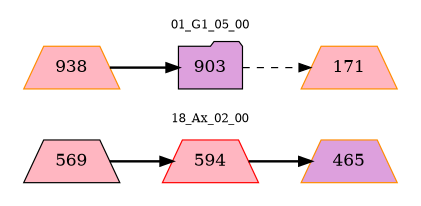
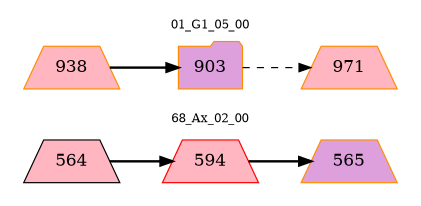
node "903": color black -> darkorange
node "171": label "171" -> "971"
cluster "18_Ax_02_00": label "18_Ax_02_00" -> "68_Ax_02_00"
node "569": label "569" -> "564"
node "465": label "465" -> "565"
